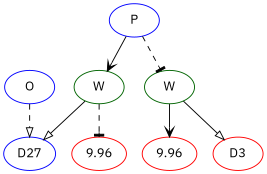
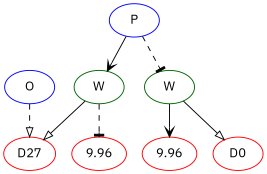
node "D27": color blue -> red
node "D3": label "D3" -> "D0"
